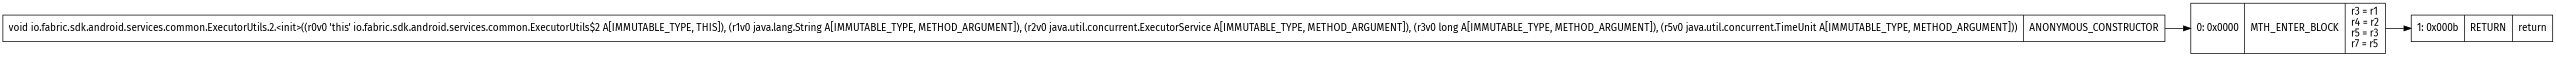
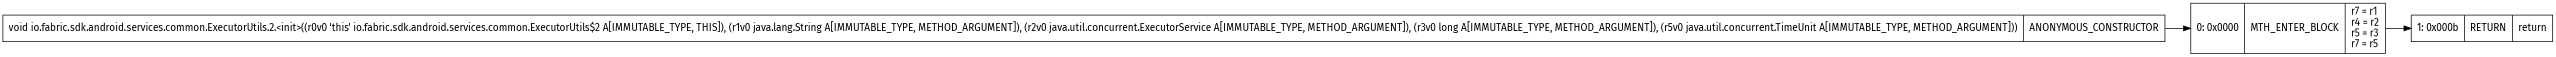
node "0: 0x0000": text "r3 = r1" -> "r7 = r1"
